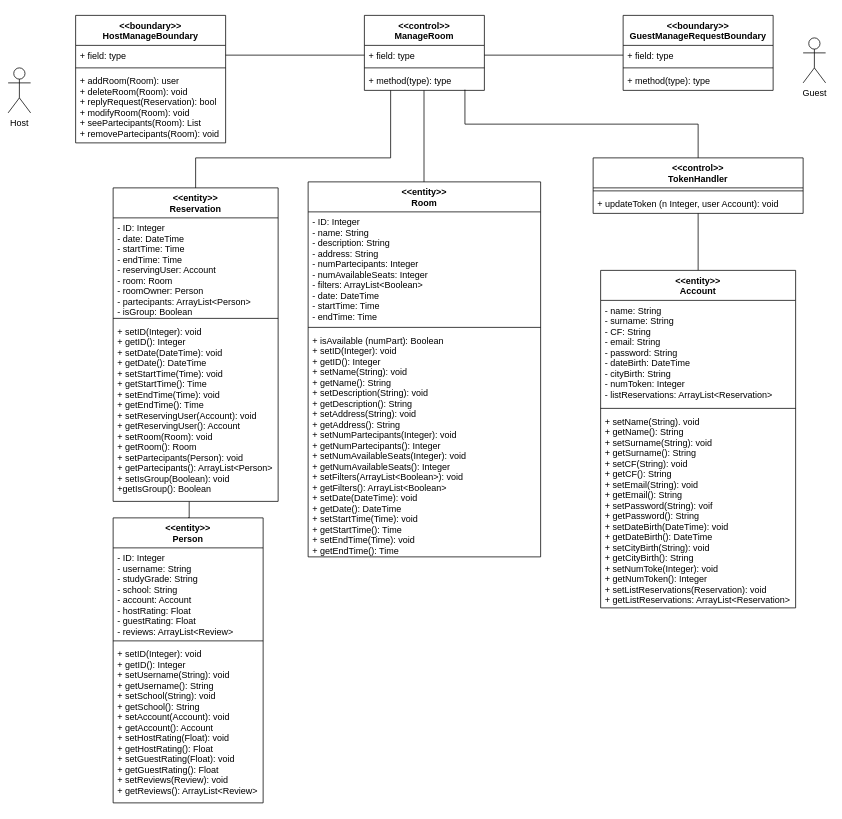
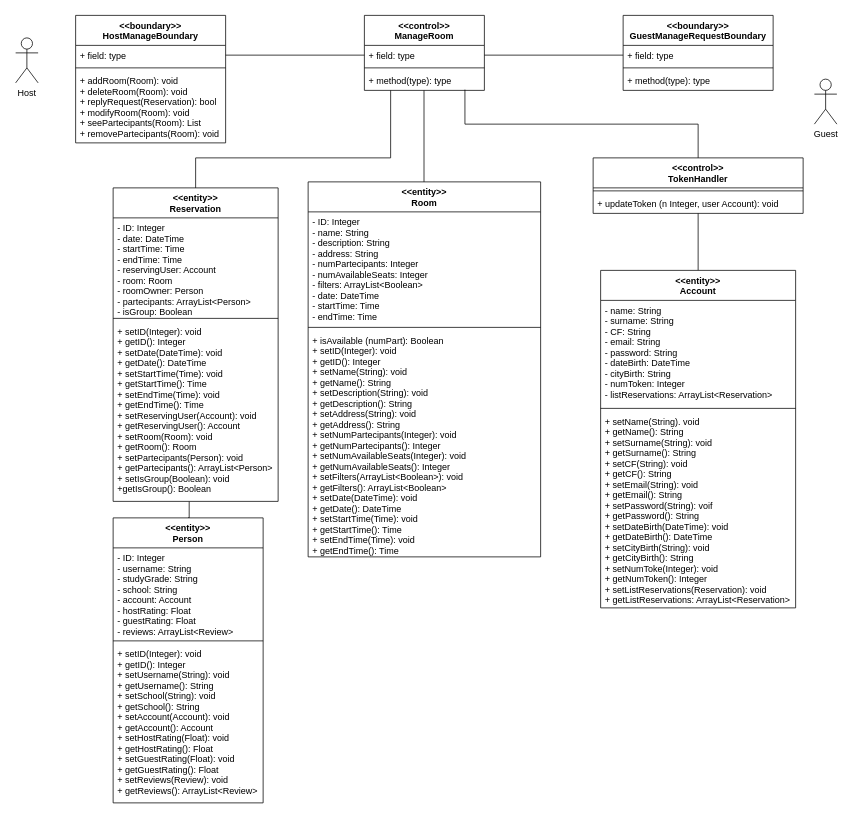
node "Guest": moved (814, 60) -> (825, 102)
node "+ addRoom(Room): user + deleteRoom(Room): void + replyRequest(Reservation): bool + modifyRoom(Room): void + seePartecipants(Room): List + removePartecipants(Room): void": label "+ addRoom(Room): user + deleteRoom(Room): void + replyRequest(Reservation): bool + modifyRoom(Room): void + seePartecipants(Room): List + removePartecipants(Room): void" -> "+ addRoom(Room): void + deleteRoom(Room): void + replyRequest(Reservation): bool + modifyRoom(Room): void + seePartecipants(Room): List + removePartecipants(Room): void"
node "Host": moved (19, 90) -> (27, 60)
